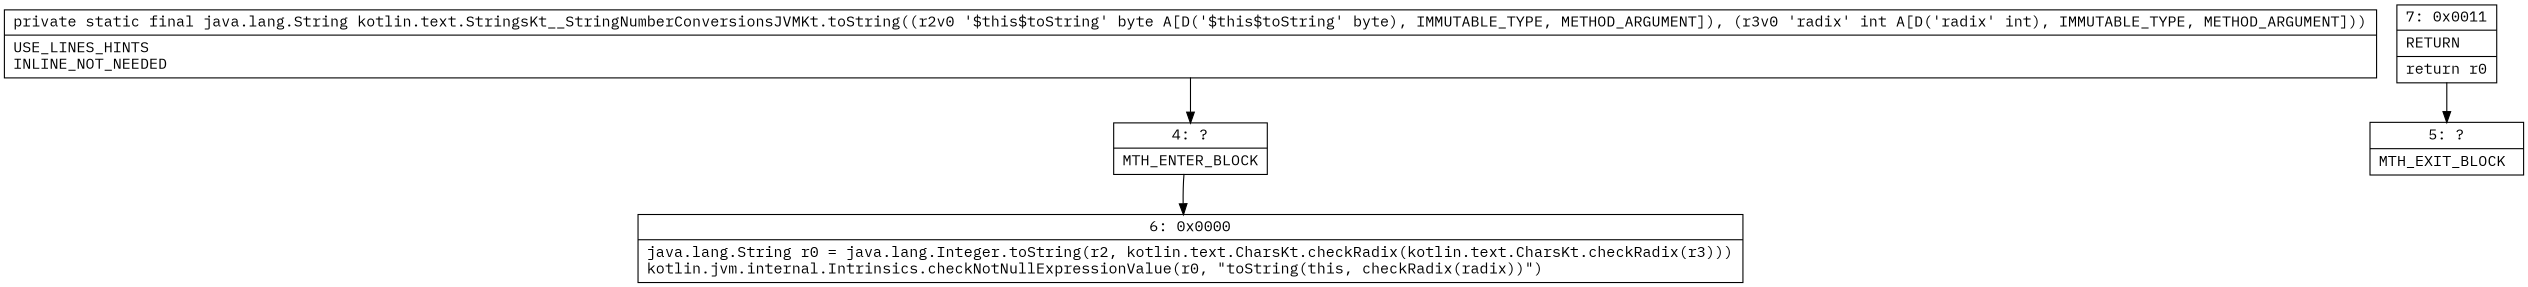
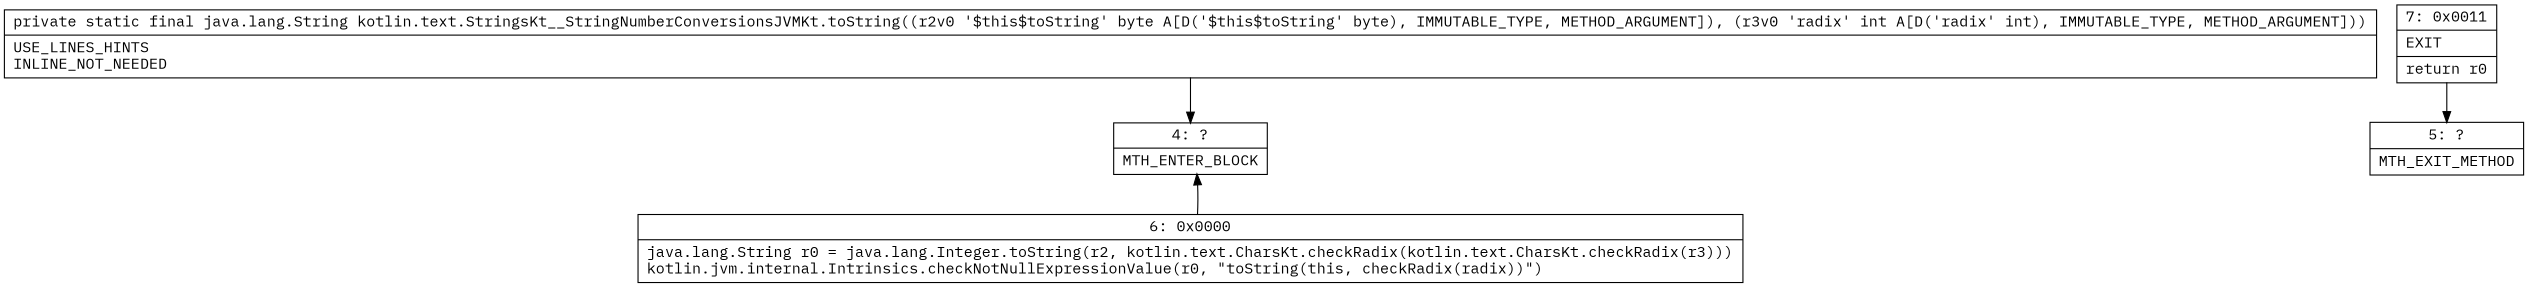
node "7: 0x0011": text "RETURN" -> "EXIT"
node "5: ?": text "MTH_EXIT_BLOCK" -> "MTH_EXIT_METHOD"
edge "4: ?" -> "6: 0x0000": reversed
